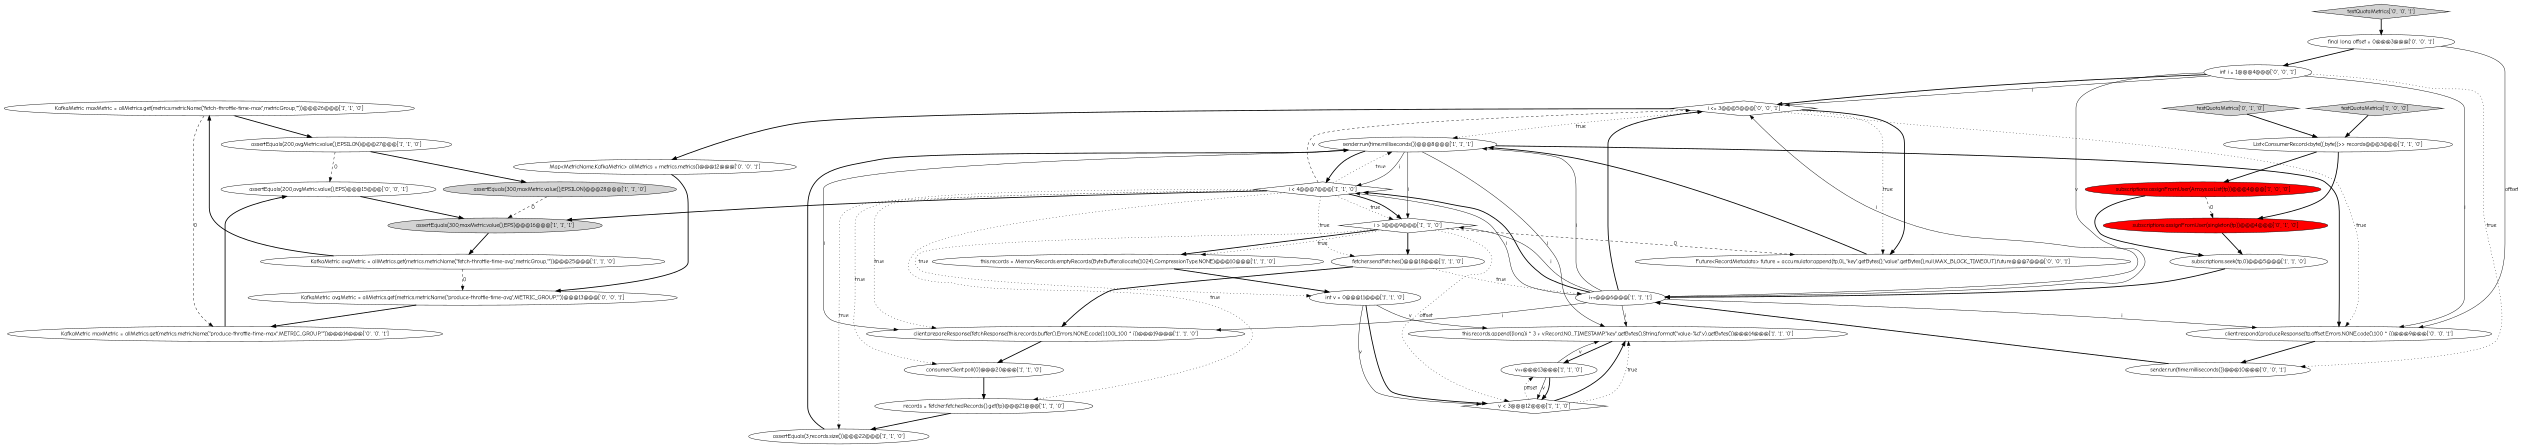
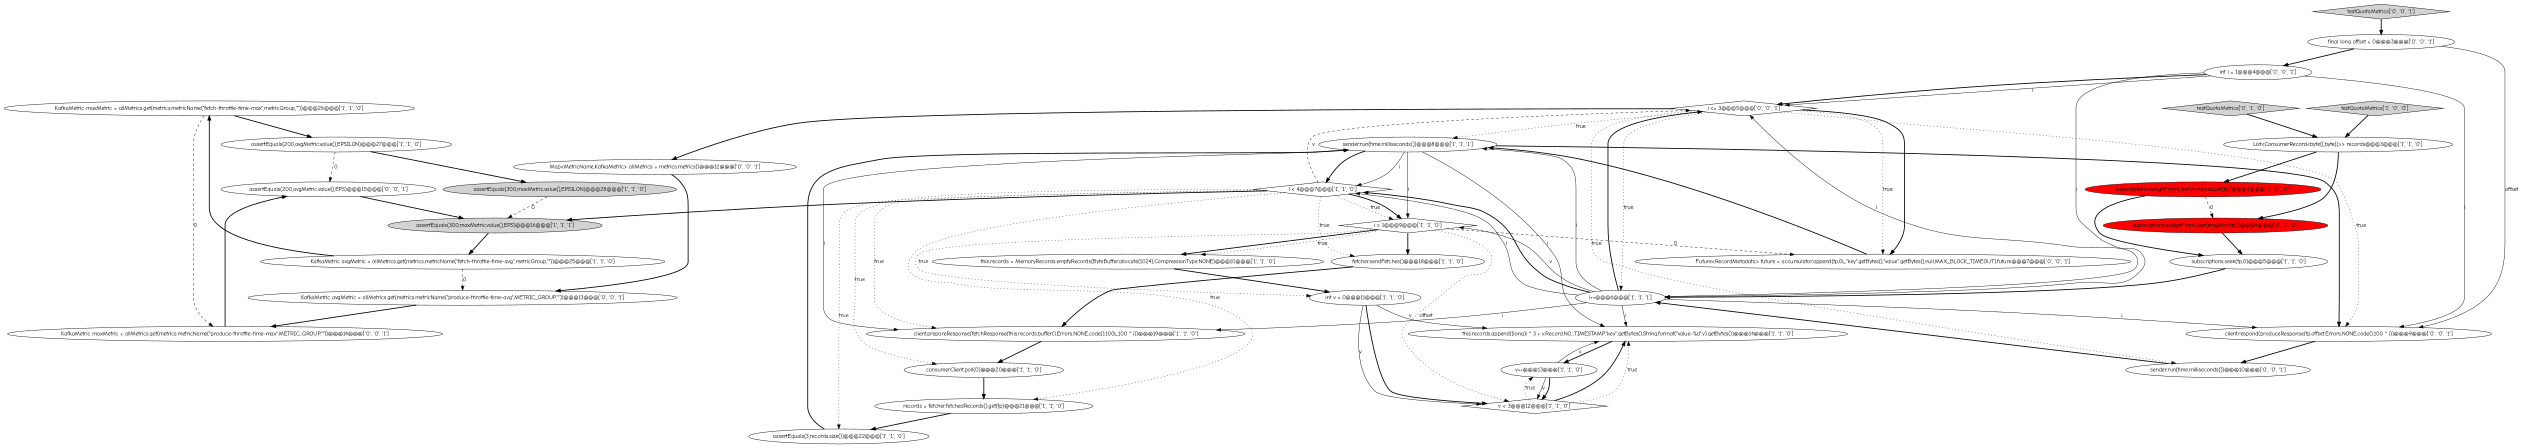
edge "i < 4@@@7@@@['1', '1', '0']" -> "sender.run(time.milliseconds())@@@8@@@['1', '1', '1']": removed, label "true"
edge "int i = 1@@@4@@@['0', '0', '1']" -> "i++@@@6@@@['1', '1', '1']": label "v" -> "i"
edge "int i = 1@@@4@@@['0', '0', '1']" -> "sender.run(time.milliseconds())@@@10@@@['0', '0', '1']": now "i <= 3@@@5@@@['0', '0', '1']" -> "sender.run(time.milliseconds())@@@10@@@['0', '0', '1']"
edge "i++@@@6@@@['1', '1', '1']" -> "i > 1@@@9@@@['1', '1', '0']": label "i" -> "v"
edge "fetcher.sendFetches()@@@18@@@['1', '1', '0']" -> "i++@@@6@@@['1', '1', '1']": now "i <= 3@@@5@@@['0', '0', '1']" -> "i++@@@6@@@['1', '1', '1']"
edge "v < 3@@@12@@@['1', '1', '0']" -> "v++@@@13@@@['1', '1', '0']": label "offset" -> "true"
